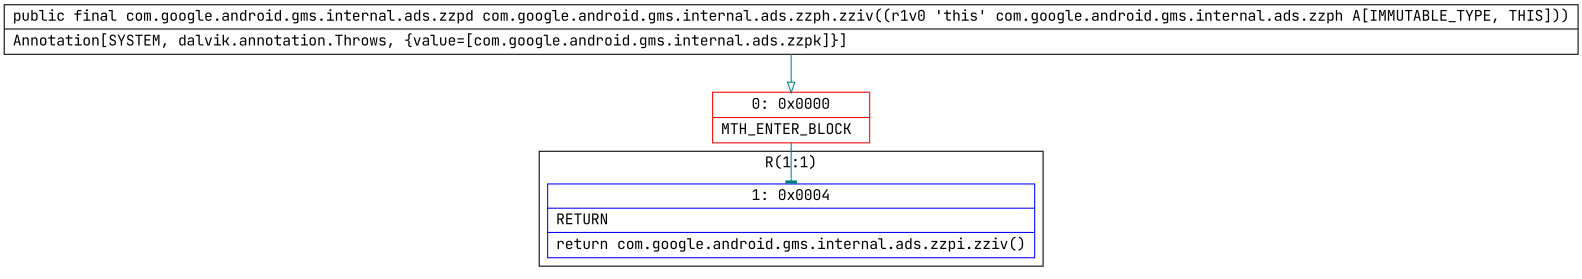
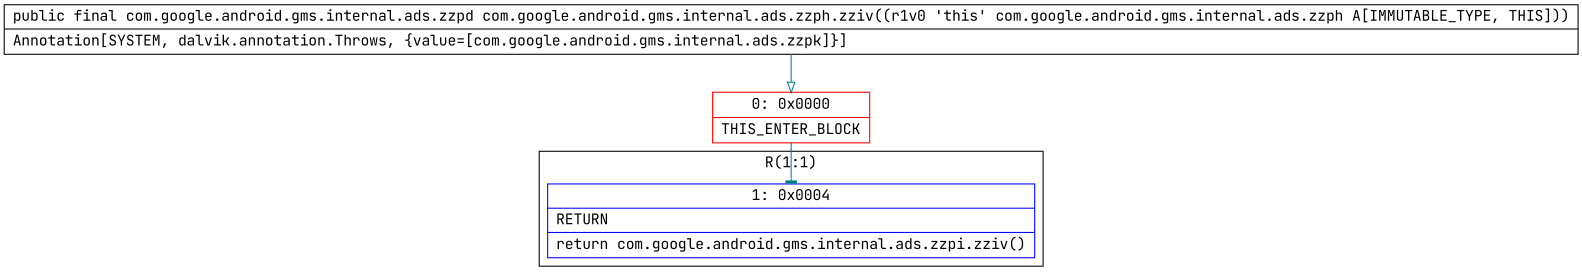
node "0: 0x0000": text "MTH_ENTER_BLOCK" -> "THIS_ENTER_BLOCK"
